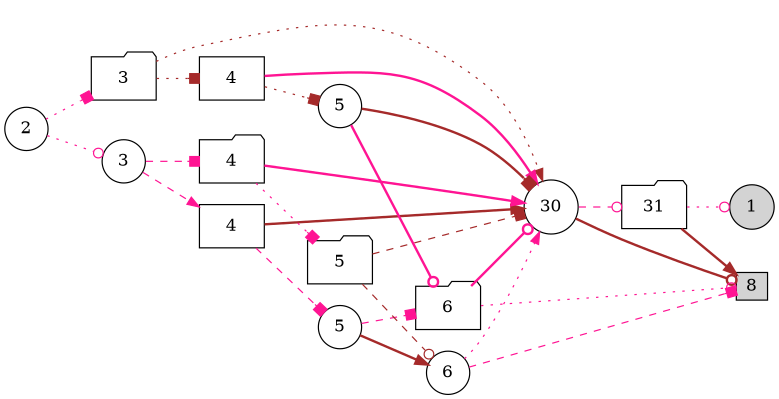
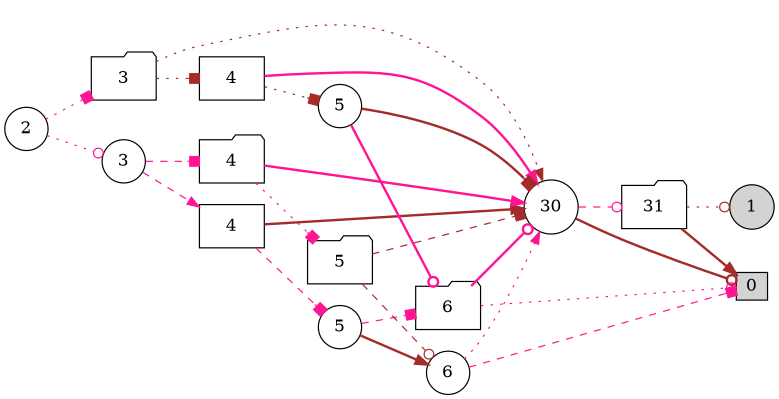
edge "31" -> "1": color deeppink -> brown
node "8": label "8" -> "0"
